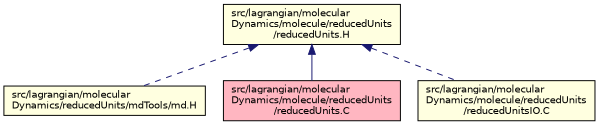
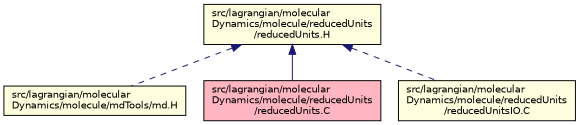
node "src/lagrangian/molecular Dynamics/reducedUnits/mdTools/md.H": label "src/lagrangian/molecular Dynamics/reducedUnits/mdTools/md.H" -> "src/lagrangian/molecular Dynamics/molecule/mdTools/md.H"
